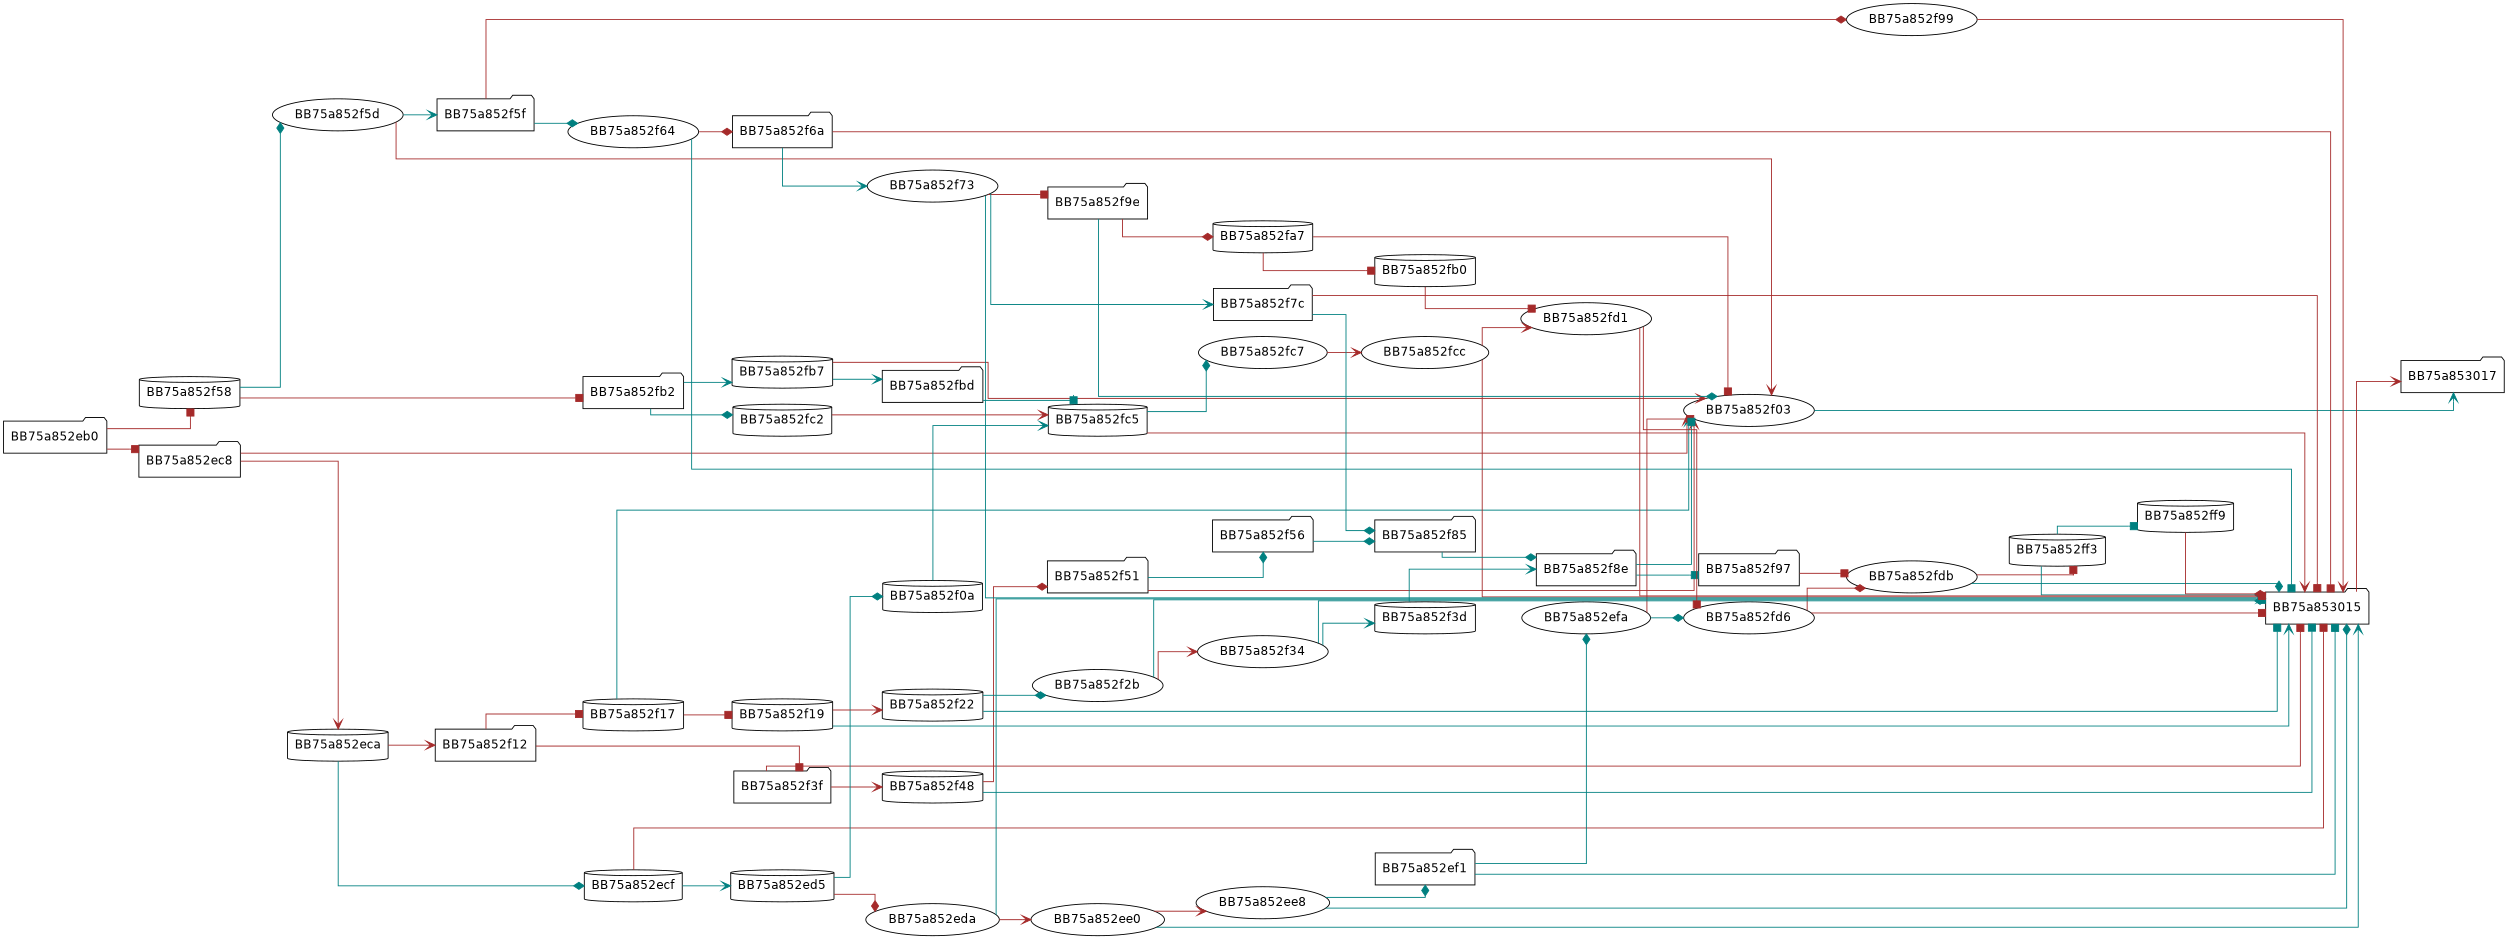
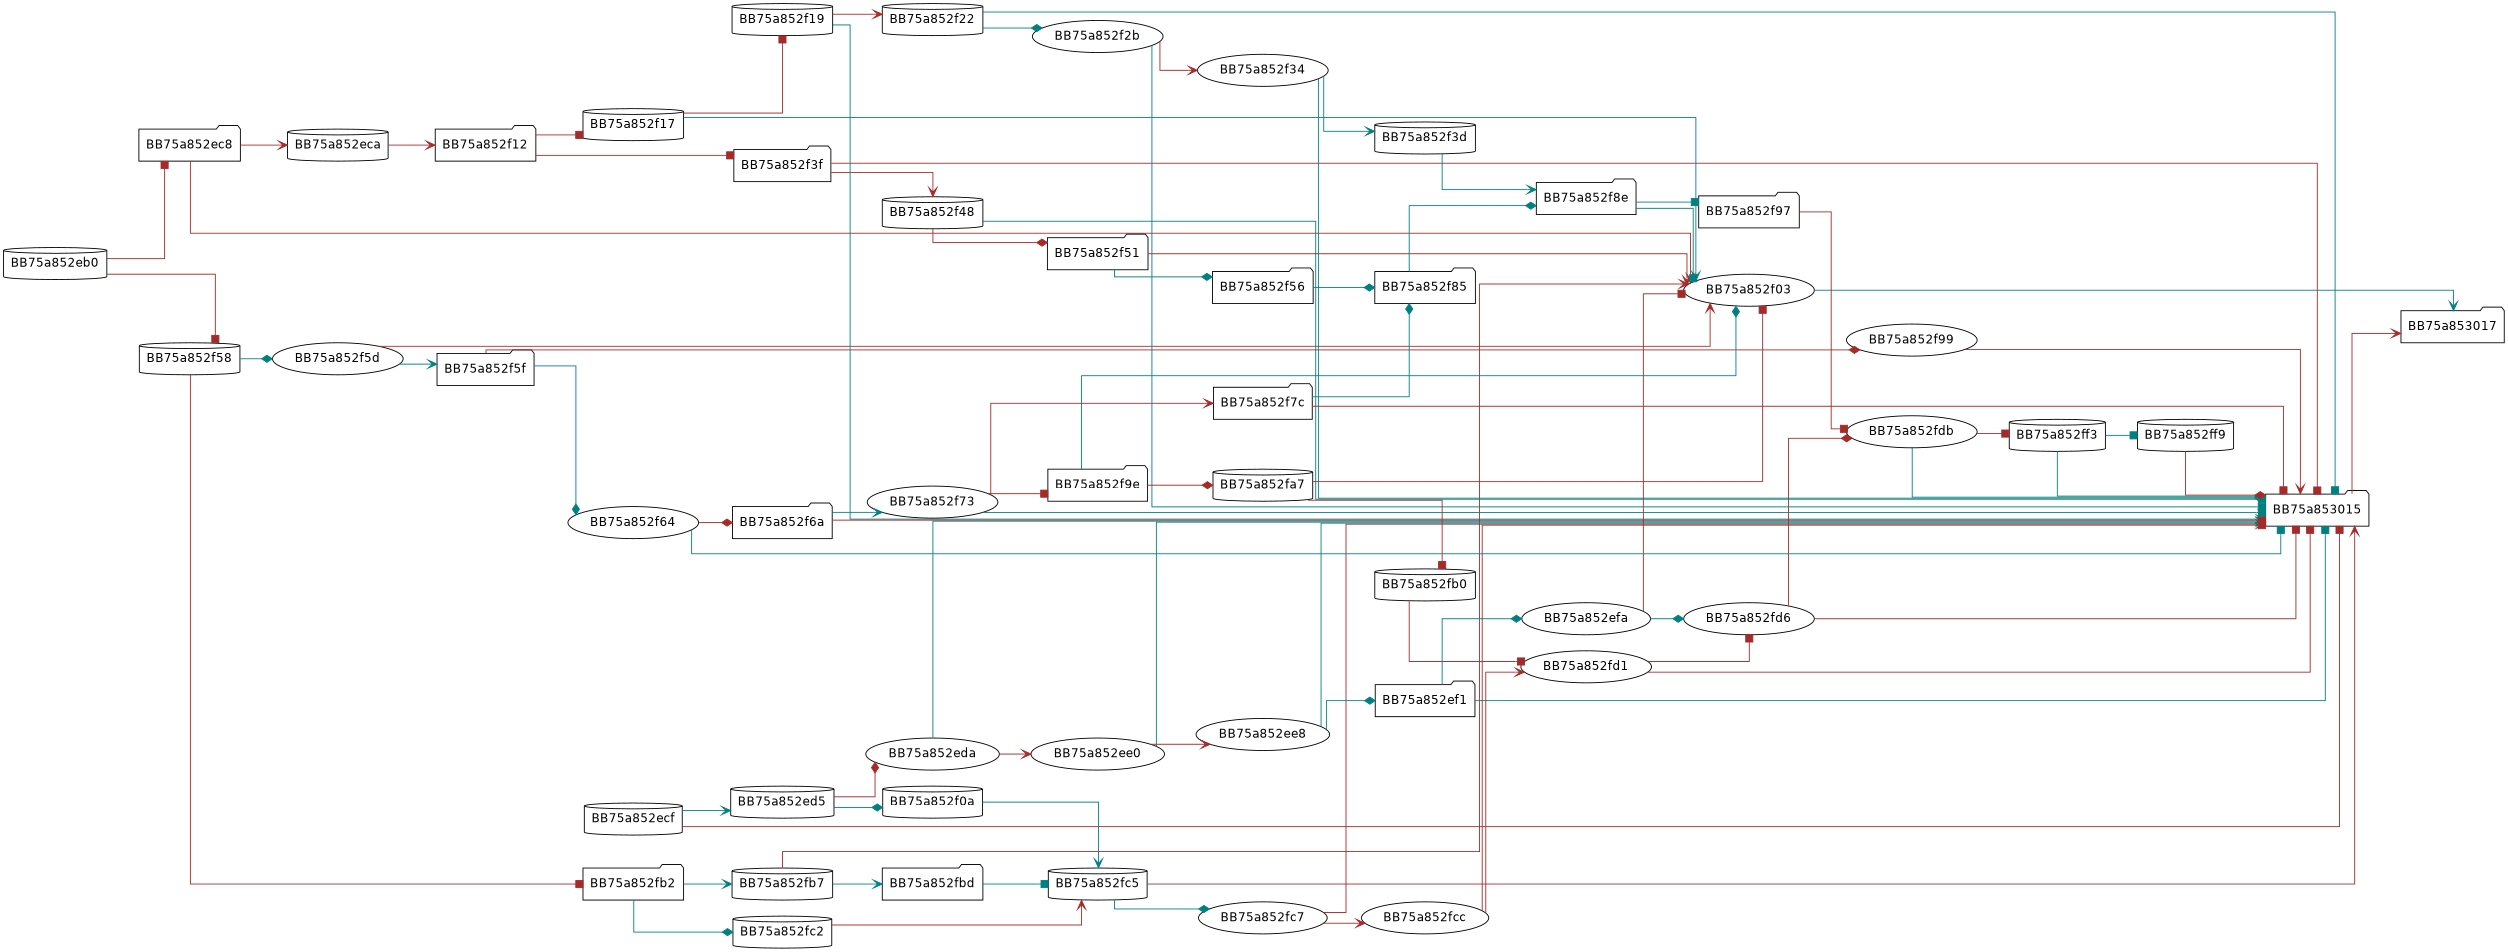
edge "BB75a852f73" -> "BB75a852f7c": color teal -> brown
node "BB75a852eb0": shape folder -> cylinder
edge "BB75a852fc7" -> "BB75a853015": added
edge "BB75a852eca" -> "BB75a852ecf": removed
